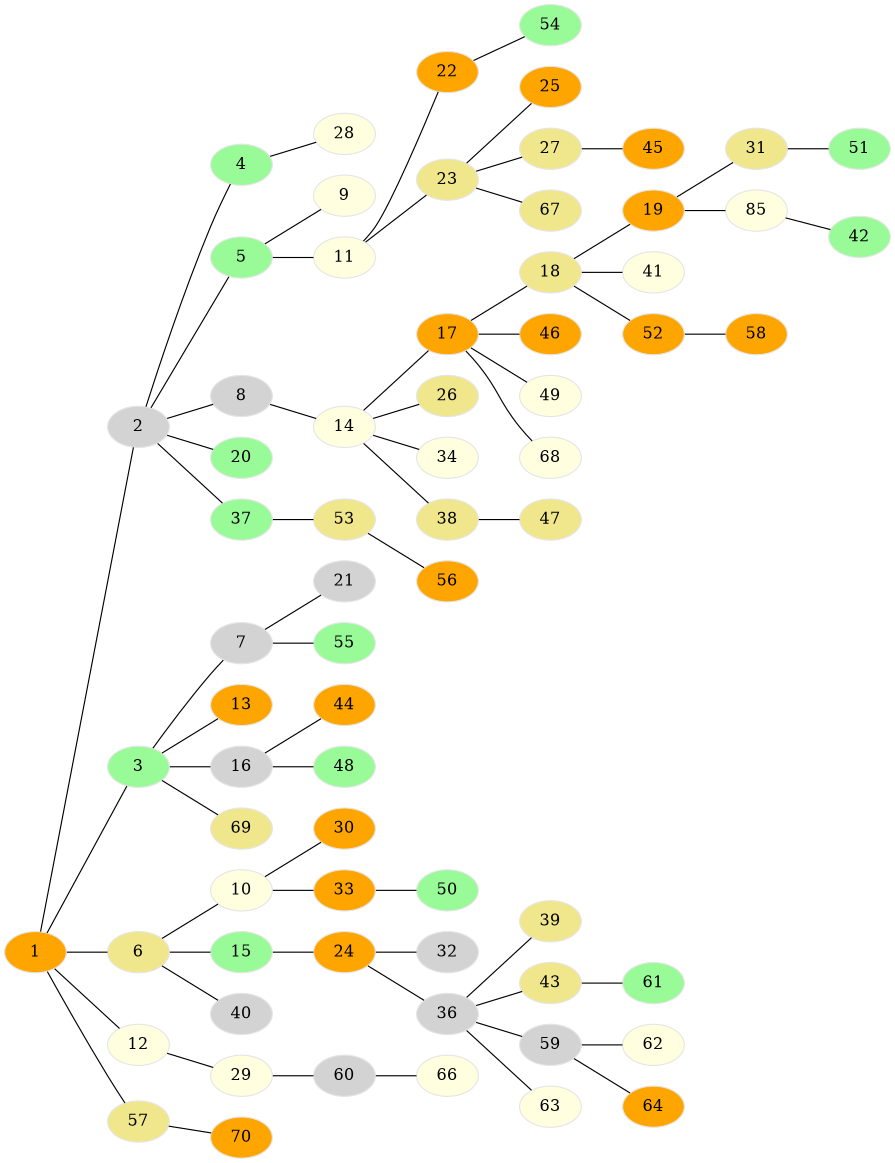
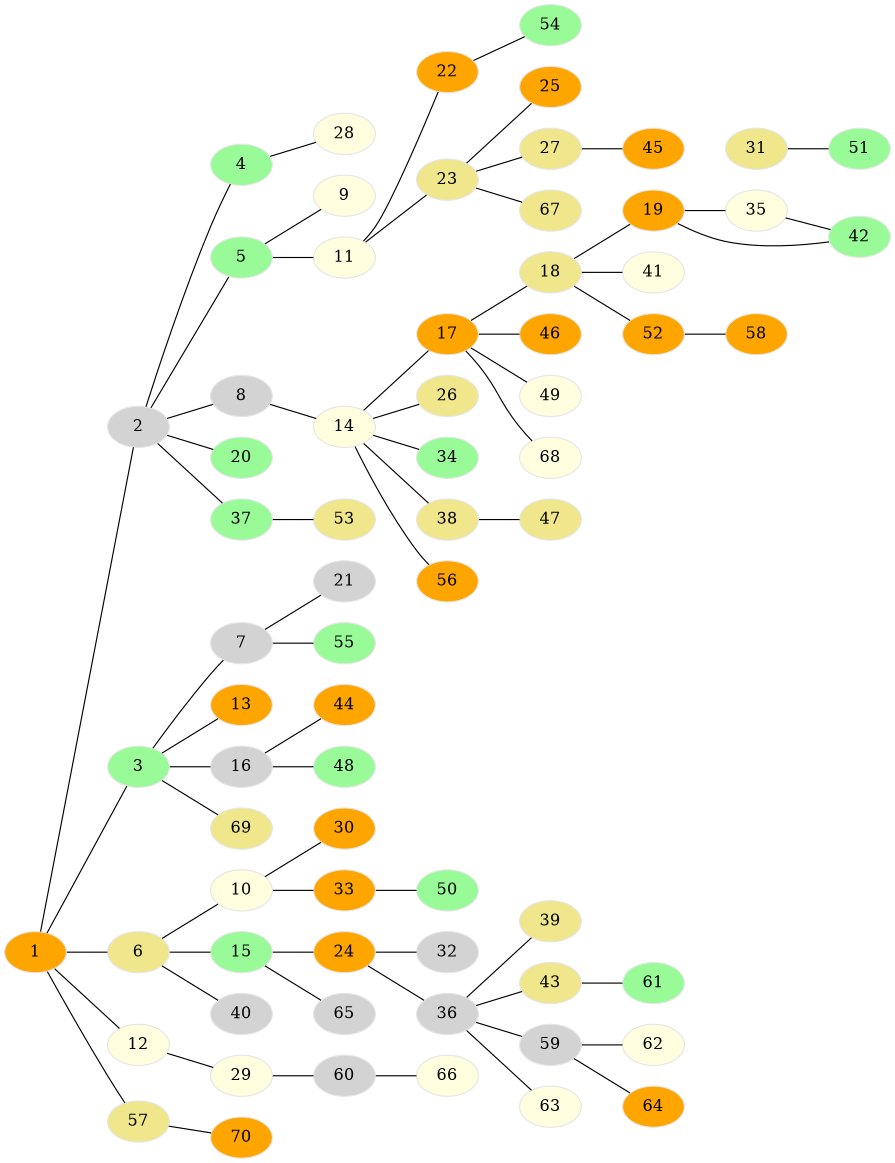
edge "31" -- "19": now "42" -- "19"
node "85": label "85" -> "35"
node "34": fillcolor lightyellow -> palegreen
edge "53" -- "56": now "14" -- "56"
node "65": added
